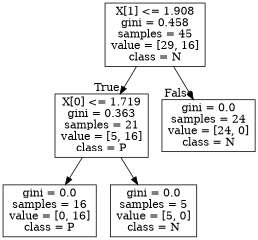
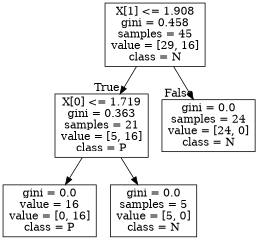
node "gini = 0.0 samples = 16 value = [0, 16] class = P": label "gini = 0.0 samples = 16 value = [0, 16] class = P" -> "gini = 0.0 value = 16 value = [0, 16] class = P"
